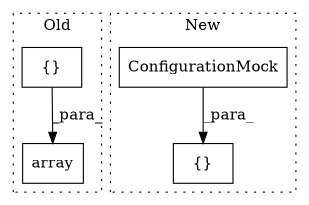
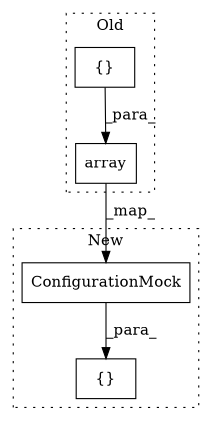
edge "array" -> "ConfigurationMock": added, label "_map_"
